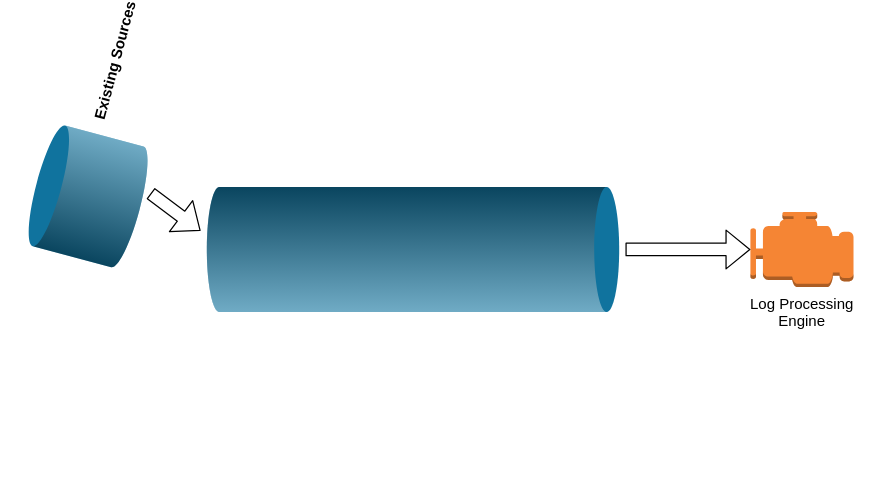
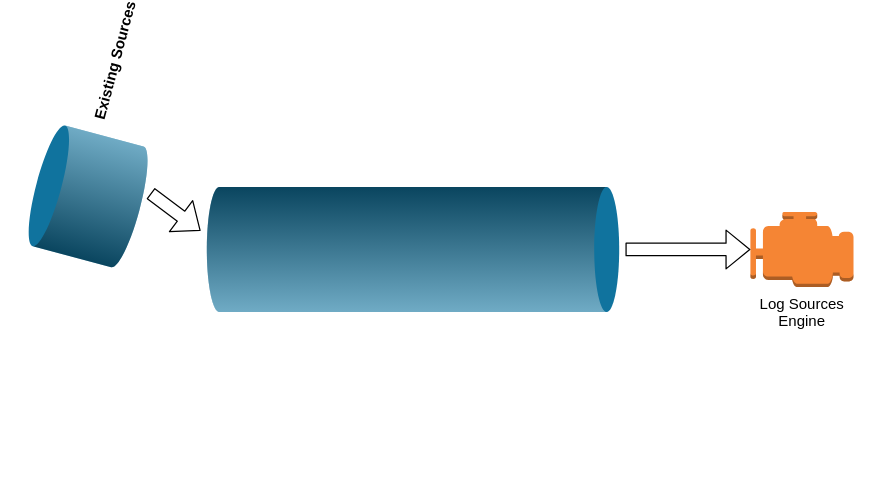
node "Log Processing Engine": label "Log Processing Engine" -> "Log Sources Engine"
